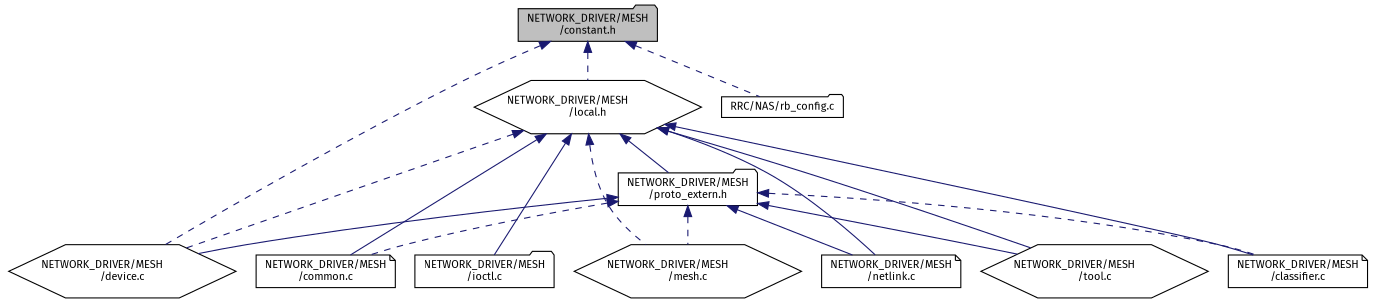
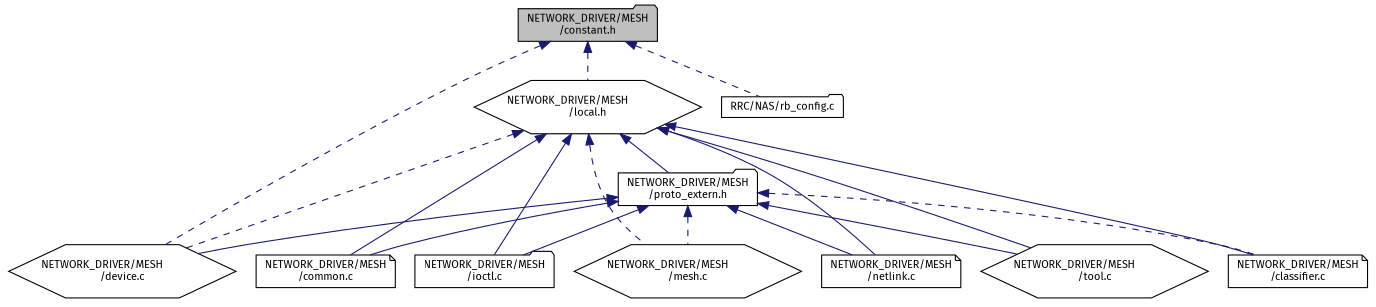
edge "NETWORK_DRIVER/MESH /common.c" -> "NETWORK_DRIVER/MESH /proto_extern.h": style dashed -> solid
edge "NETWORK_DRIVER/MESH /ioctl.c" -> "NETWORK_DRIVER/MESH /proto_extern.h": added
